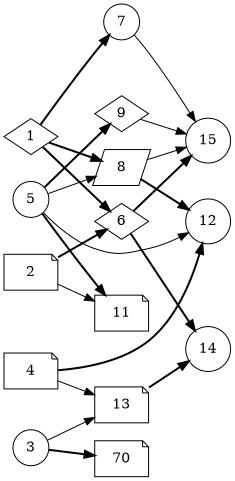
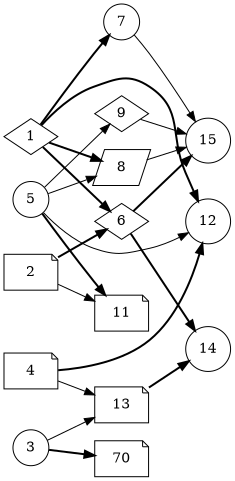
edge "5" -> "9": style bold -> solid
edge "8" -> "12": now "1" -> "12"
